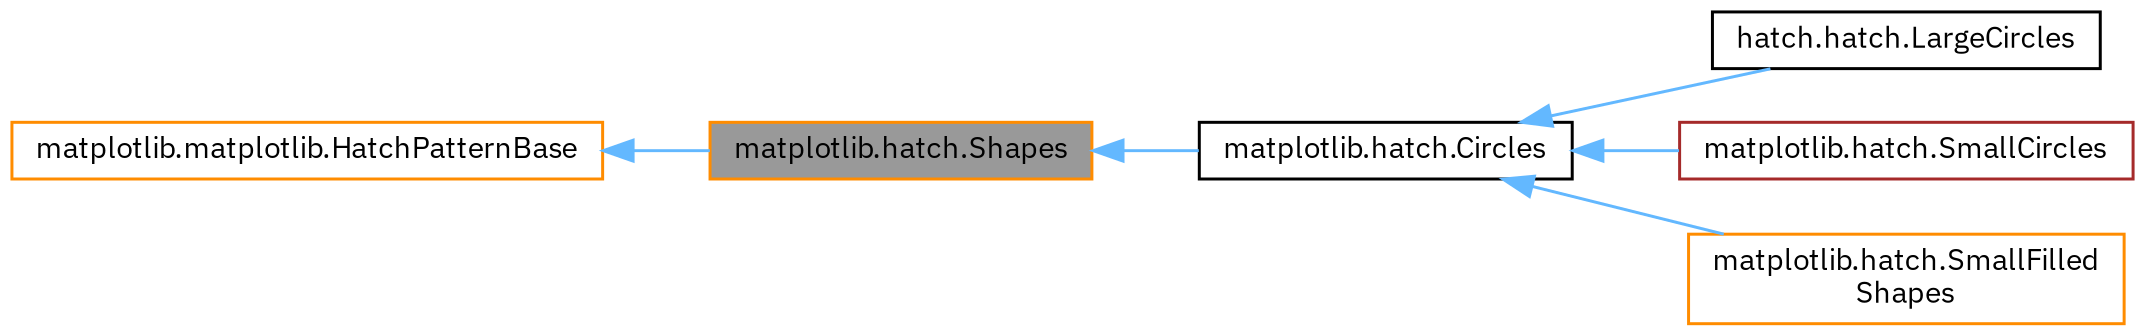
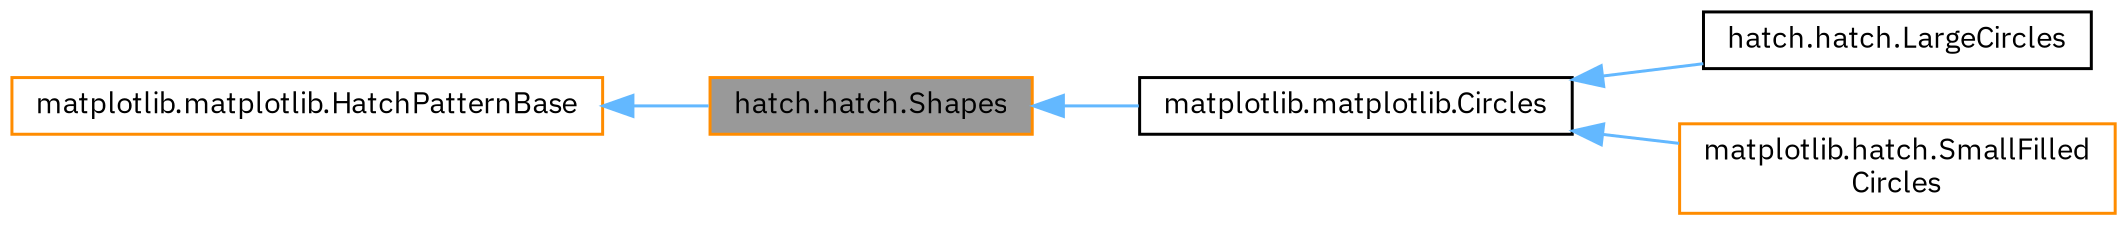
node "matplotlib.hatch.Shapes": label "matplotlib.hatch.Shapes" -> "hatch.hatch.Shapes"
node "matplotlib.hatch.Circles": label "matplotlib.hatch.Circles" -> "matplotlib.matplotlib.Circles"
node "matplotlib.hatch.SmallCircles": removed
node "matplotlib.hatch.SmallFilled Shapes": label "matplotlib.hatch.SmallFilled Shapes" -> "matplotlib.hatch.SmallFilled Circles"
